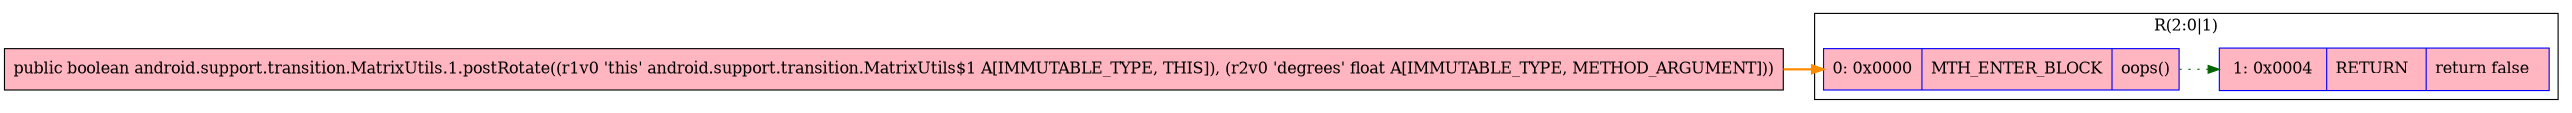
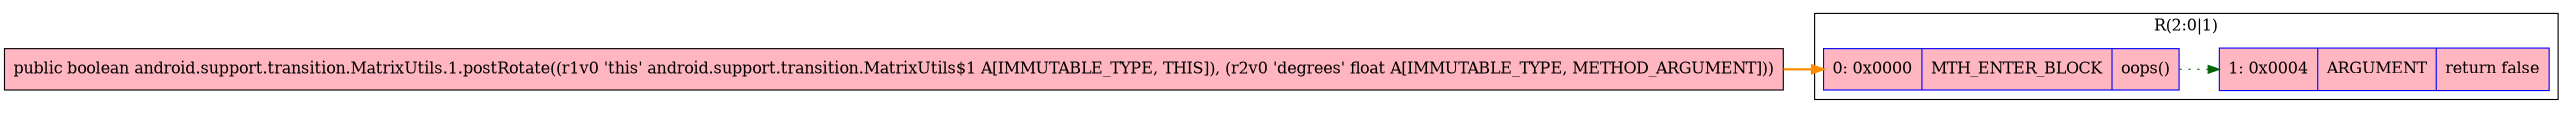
node "1: 0x0004": text "RETURN" -> "ARGUMENT"
